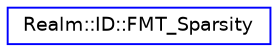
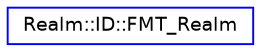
node "Realm::ID::FMT_Sparsity": label "Realm::ID::FMT_Sparsity" -> "Realm::ID::FMT_Realm"
